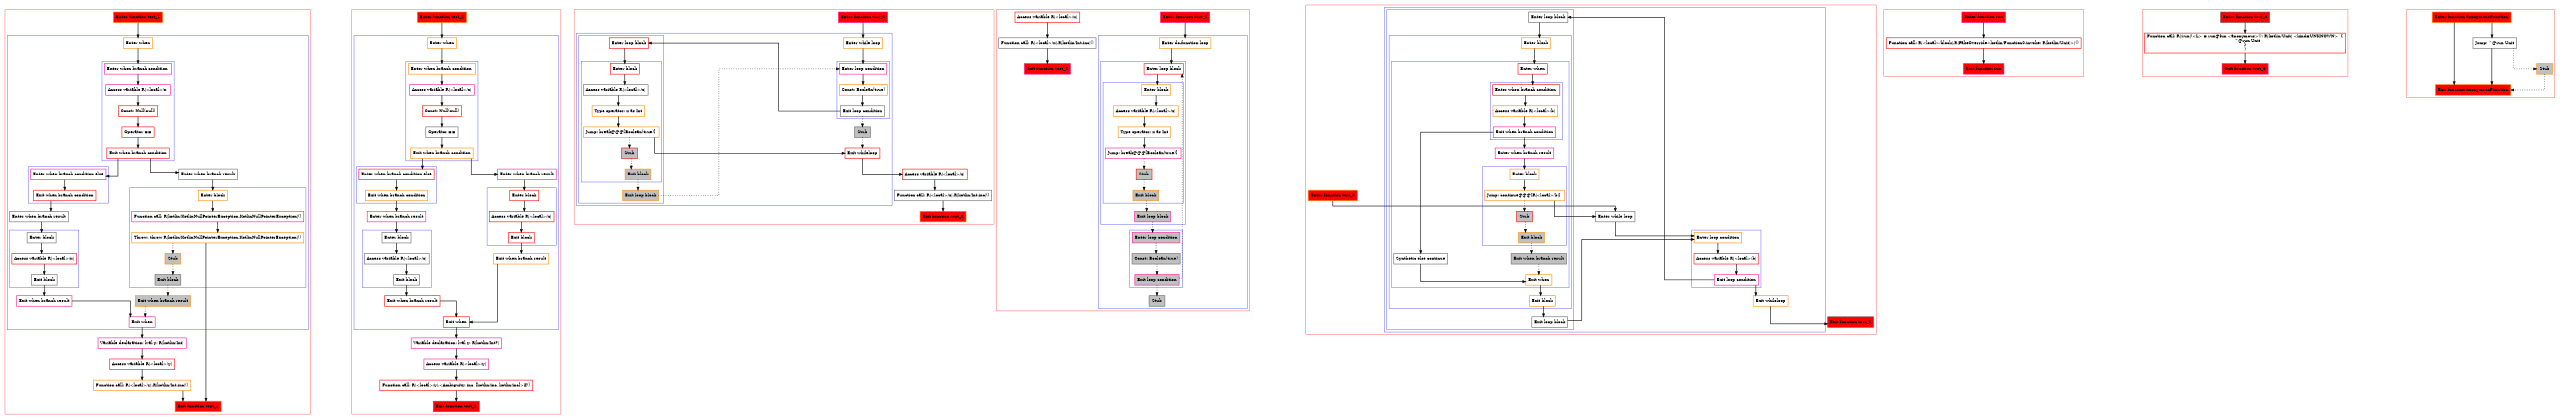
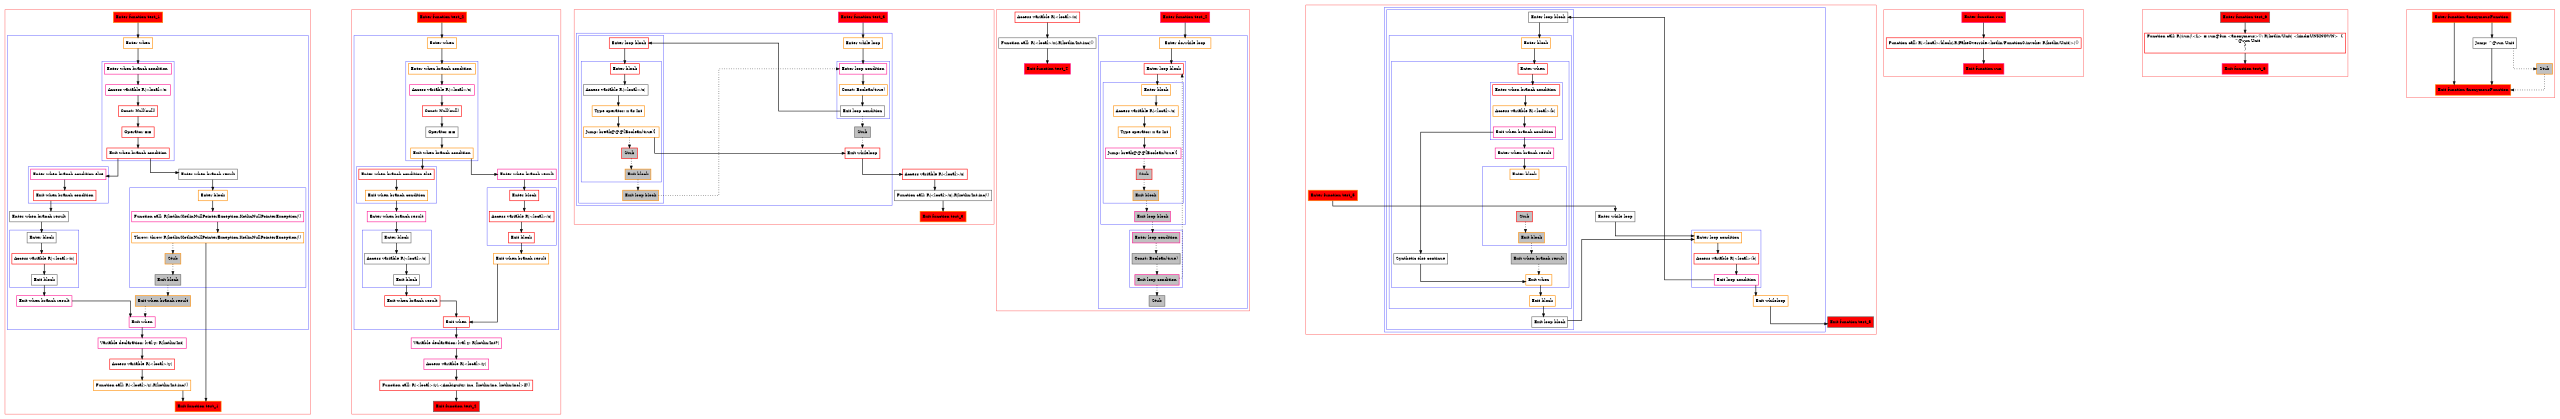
node "Enter do-function loop": label "Enter do-function loop" -> "Enter do-while loop"
node "Jump: continue@@@[R|<local>/b|]": removed
